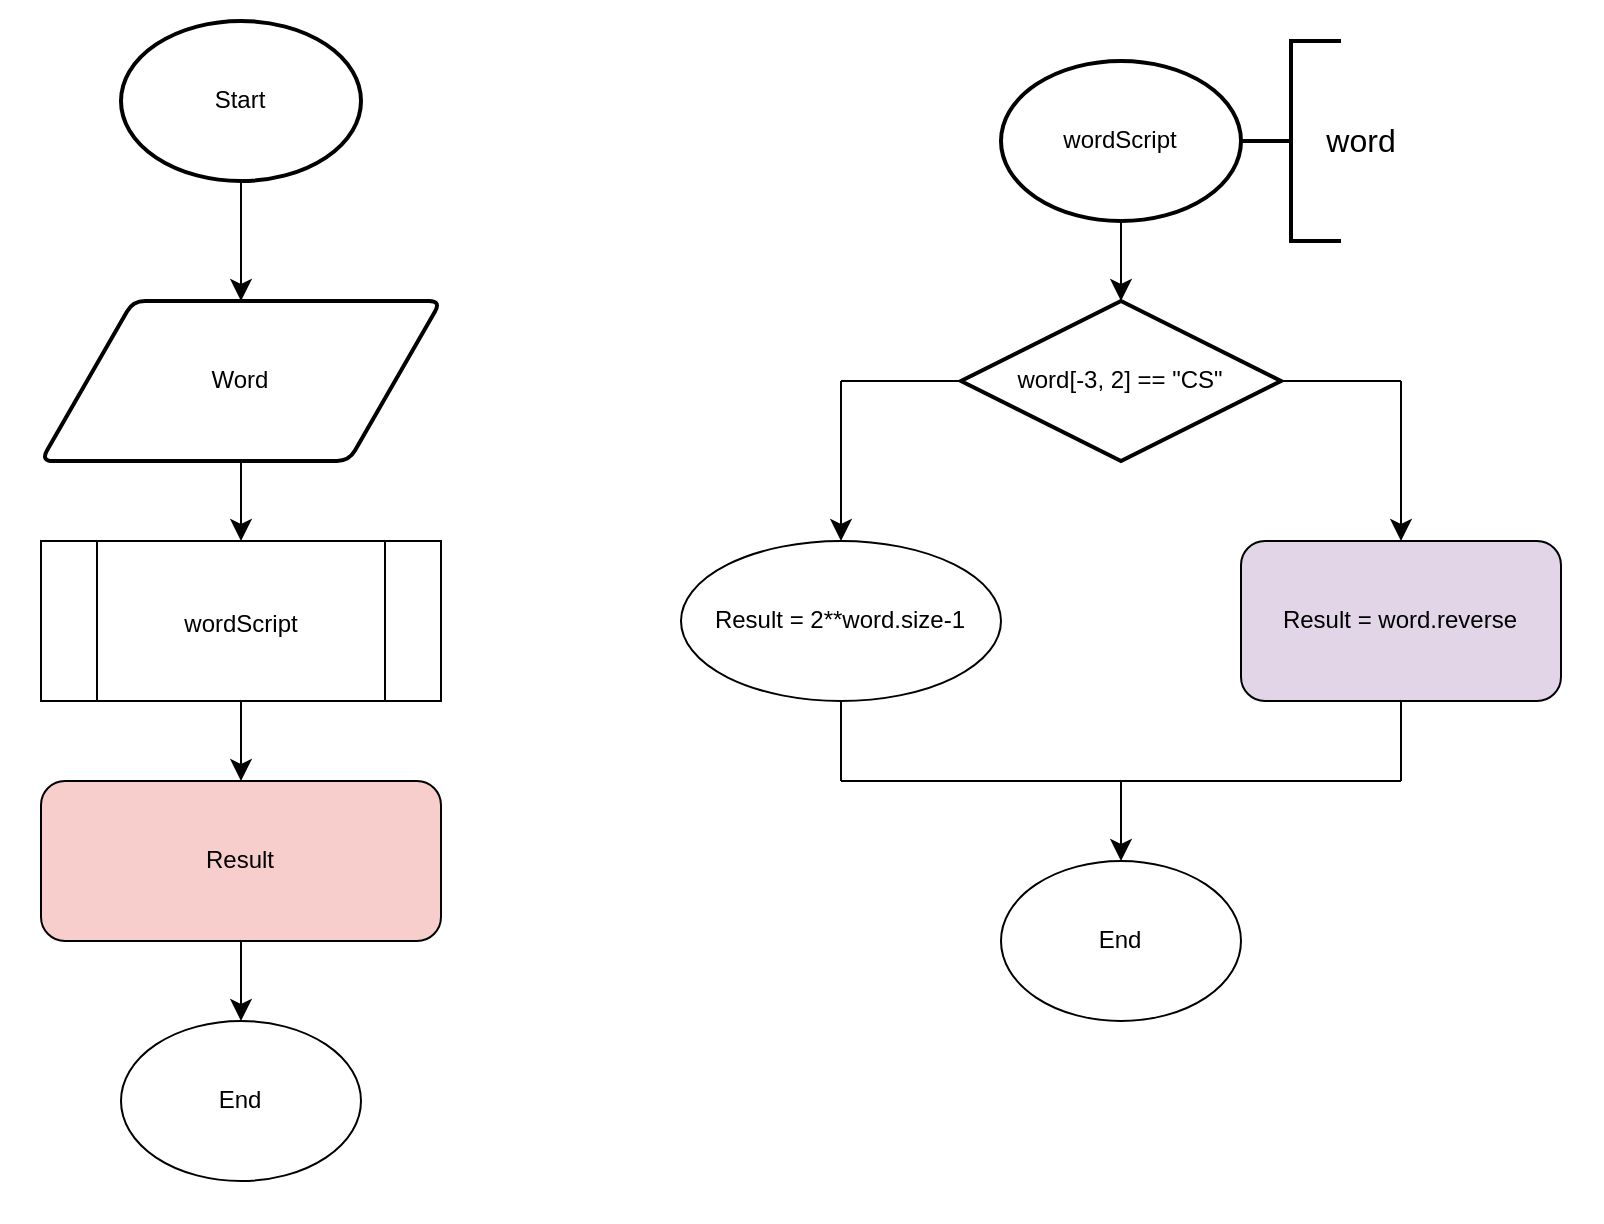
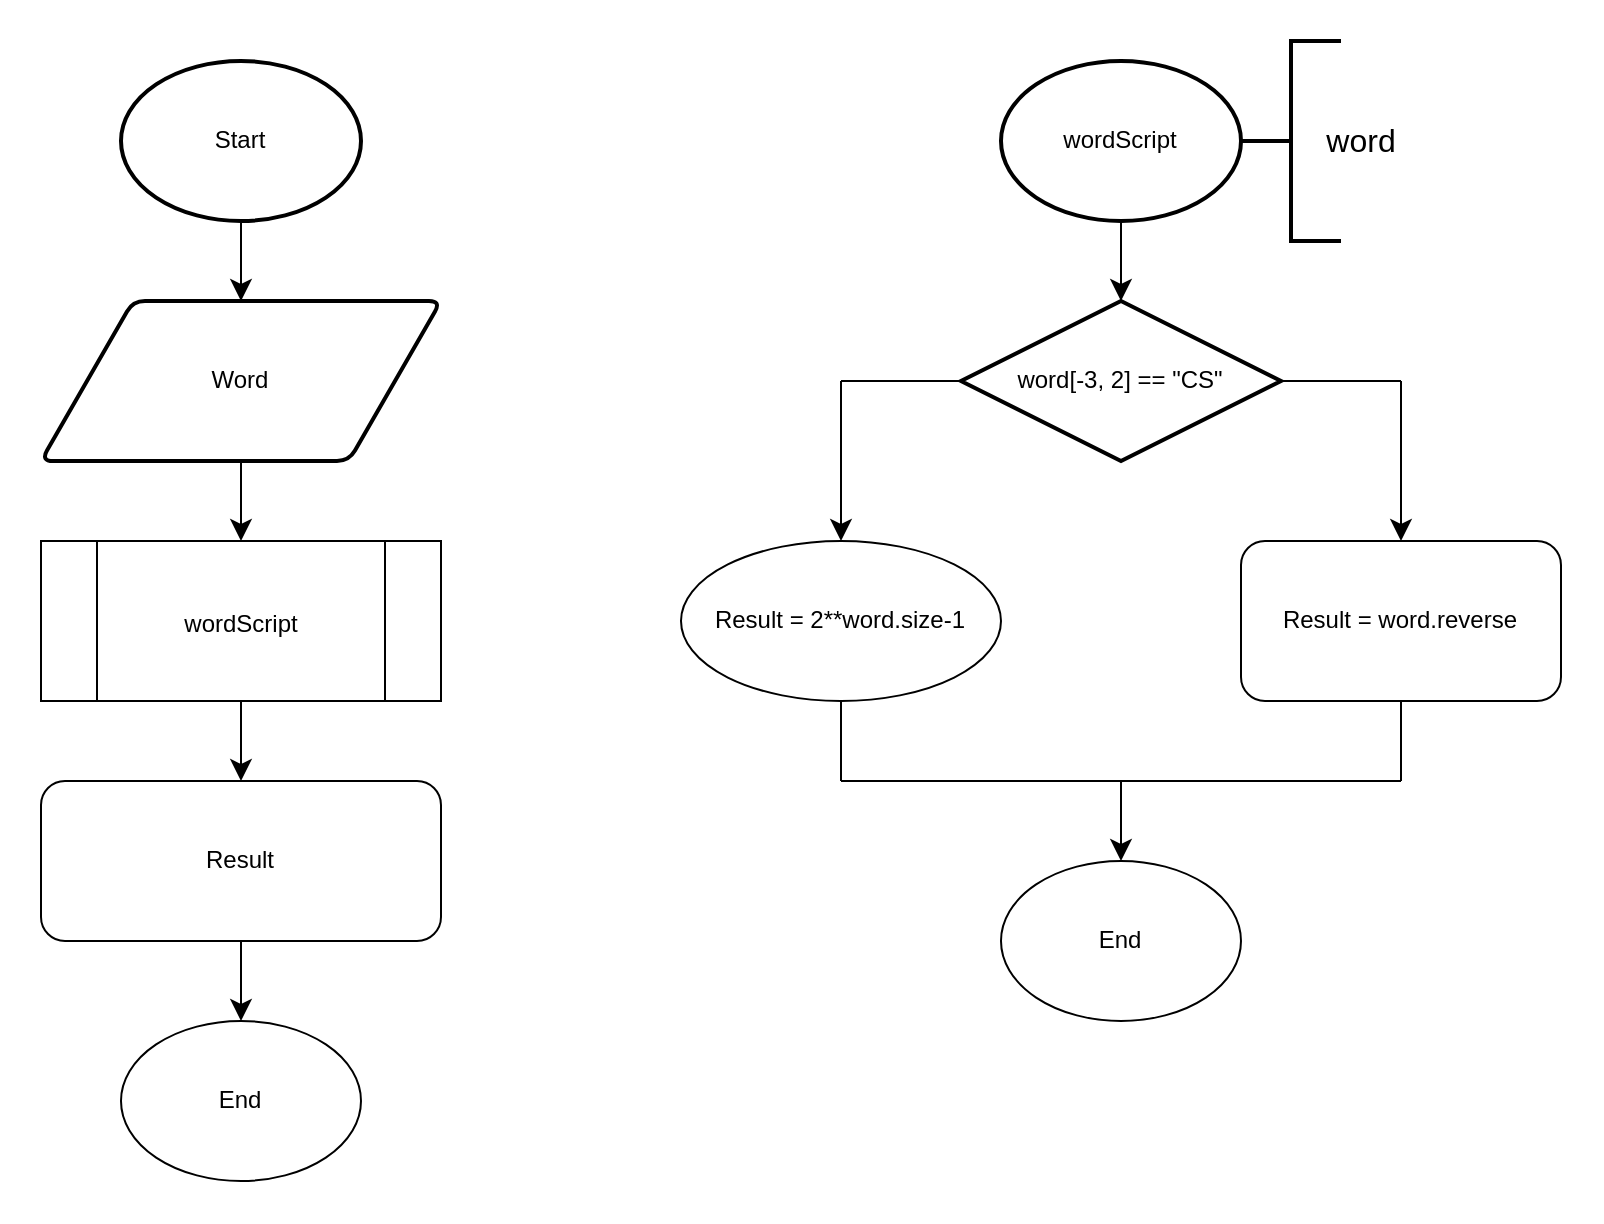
node "Start": moved (241, 101) -> (241, 141)
node "Result = word.reverse": fillcolor #e1d5e7 -> #ffffff
node "Result": fillcolor #f8cecc -> #ffffff
